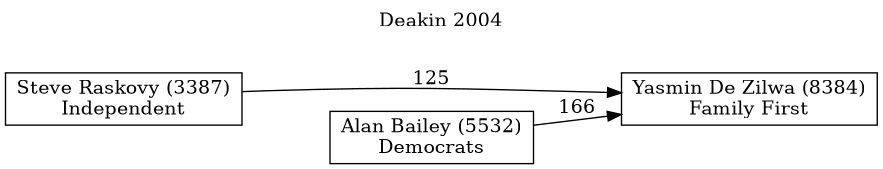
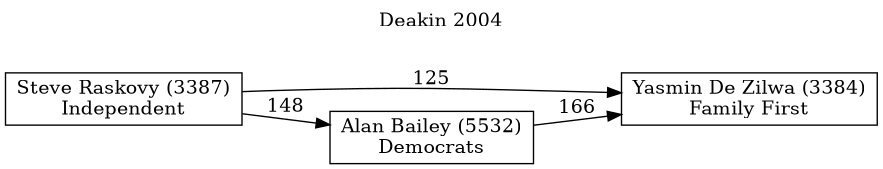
node "Yasmin De Zilwa (8384) Family First": label "Yasmin De Zilwa (8384) Family First" -> "Yasmin De Zilwa (3384) Family First"
edge "Steve Raskovy (3387) Independent" -> "Alan Bailey (5532) Democrats": added, label "148"
